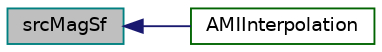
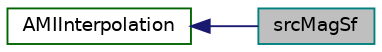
edge "AMIInterpolation" -> "srcMagSf": reversed
